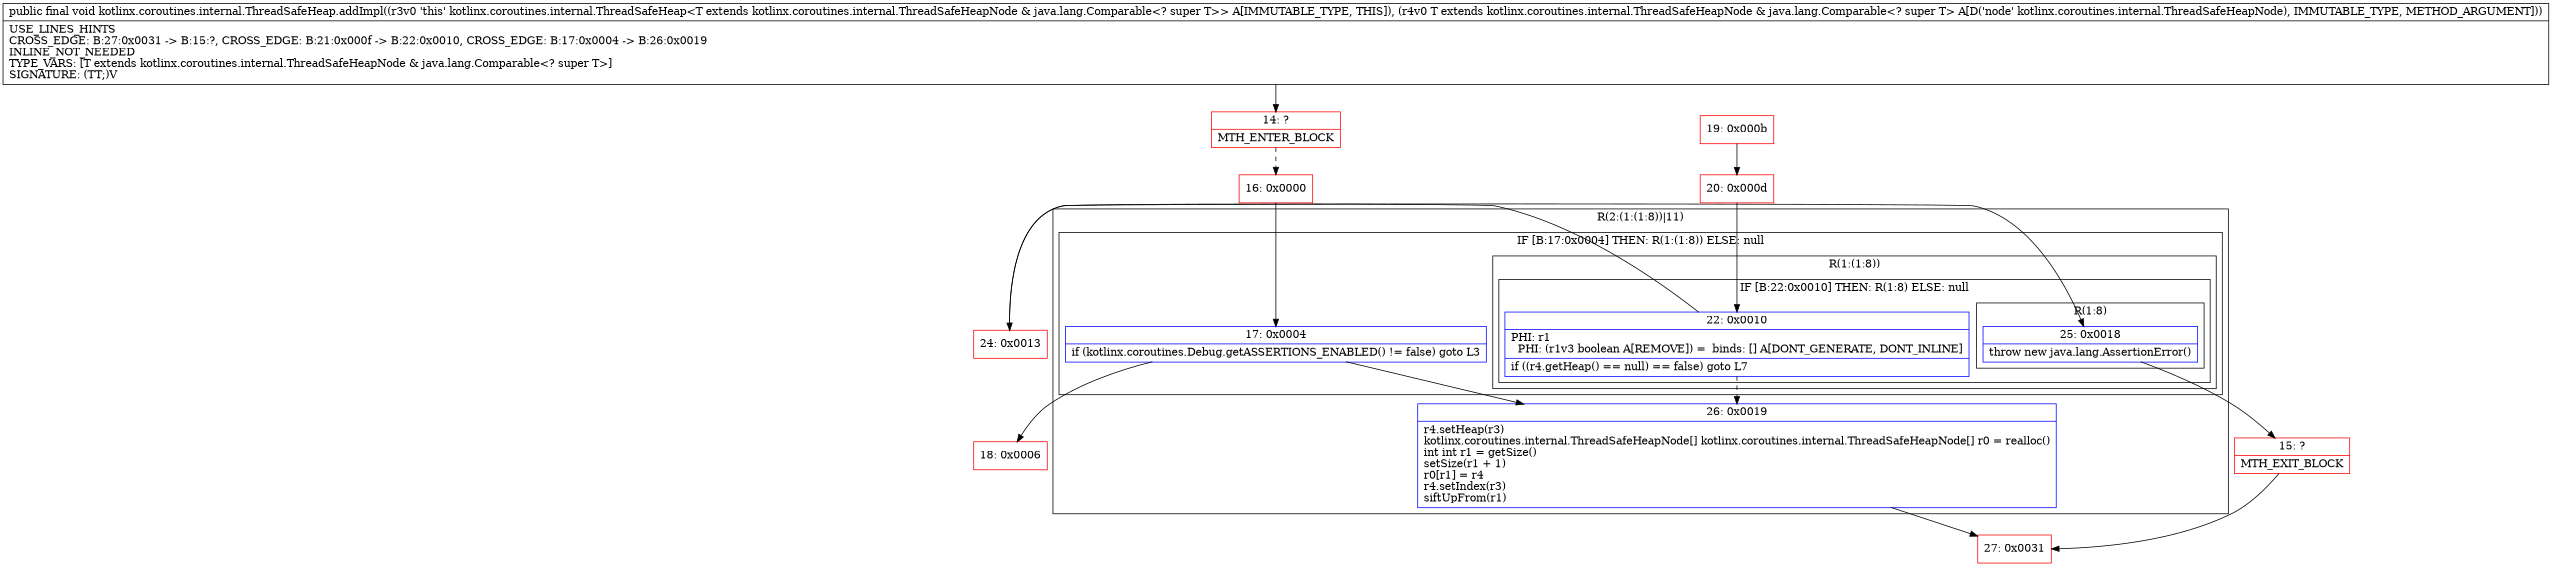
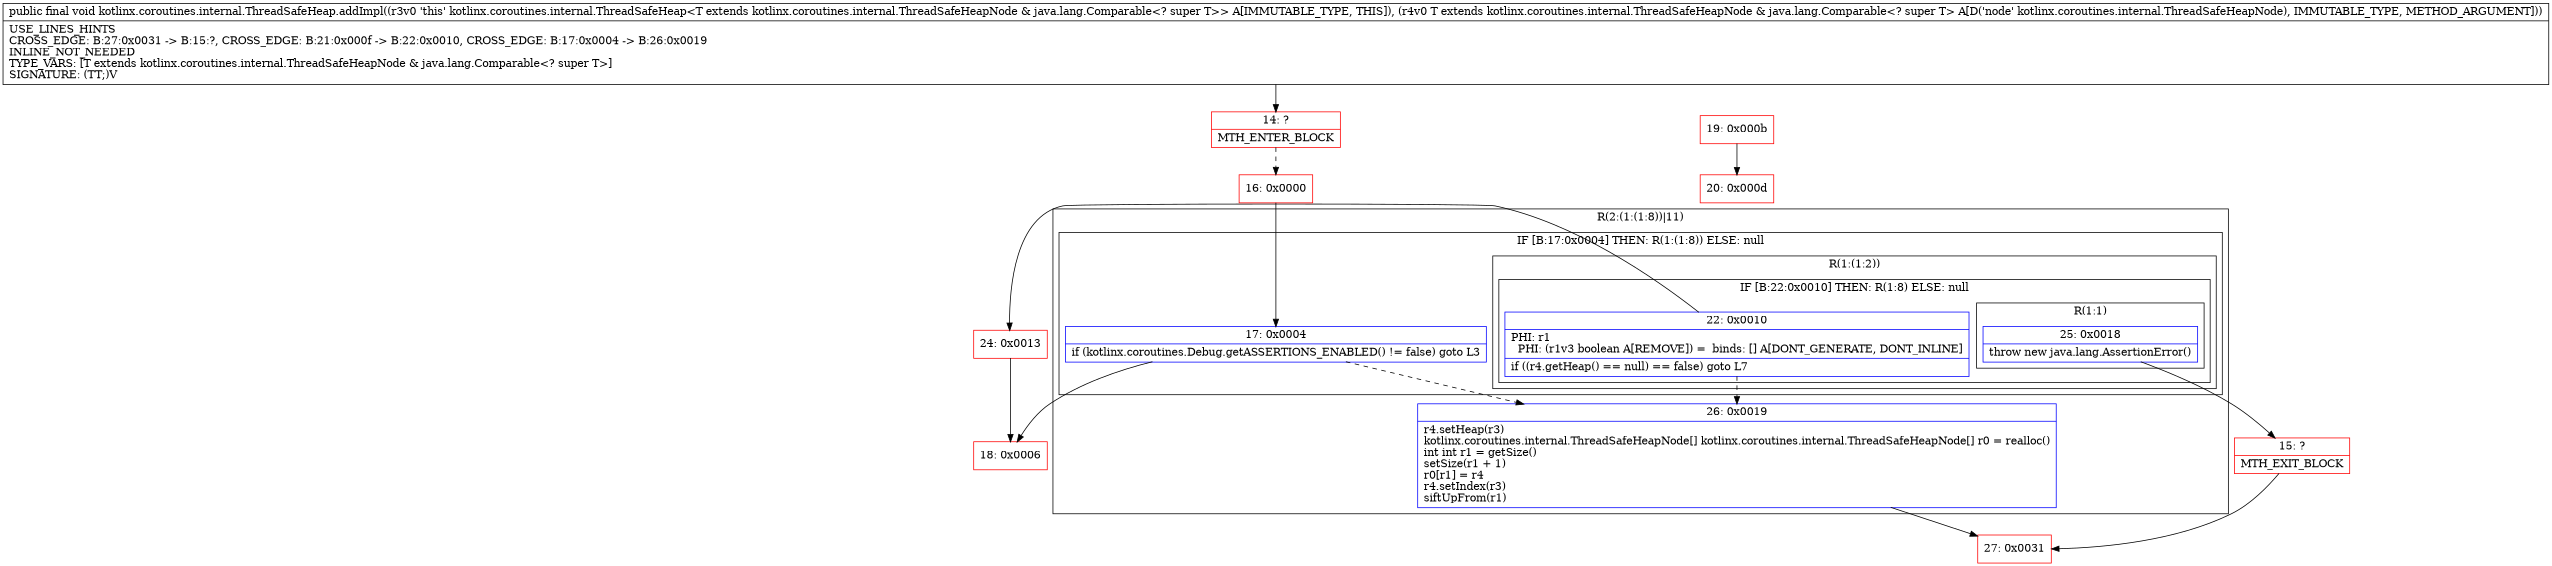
edge "24: 0x0013" -> "25: 0x0018": now "24: 0x0013" -> "18: 0x0006"
edge "20: 0x000d" -> "22: 0x0010": removed
cluster "R(1:(1:8))": label "R(1:(1:8))" -> "R(1:(1:2))"
cluster "R(1:8)": label "R(1:8)" -> "R(1:1)"
edge "17: 0x0004" -> "26: 0x0019": style solid -> dashed
